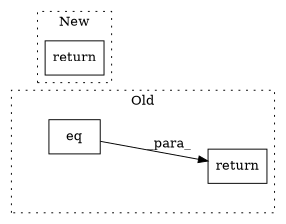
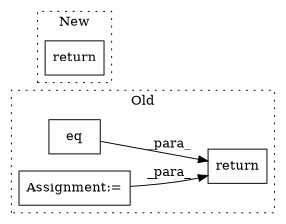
node "Assignment:=": added
